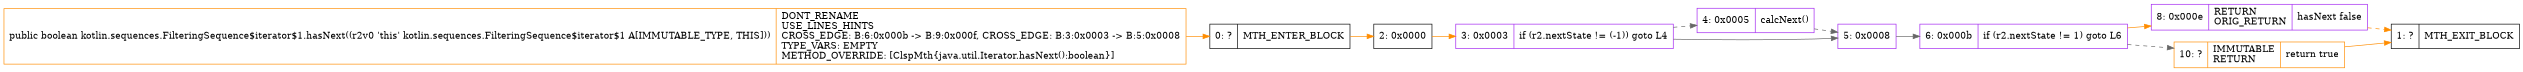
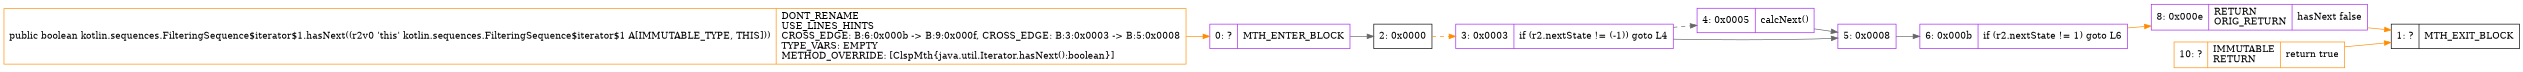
edge "8: 0x000e" -> "1: ?": style dashed -> solid
edge "4: 0x0005" -> "5: 0x0008": style dashed -> solid
node "0: ?": color black -> purple
edge "0: ?" -> "2: 0x0000": color darkorange -> gray40
edge "2: 0x0000" -> "3: 0x0003": style solid -> dashed
edge "6: 0x000b" -> "10: ?": removed
